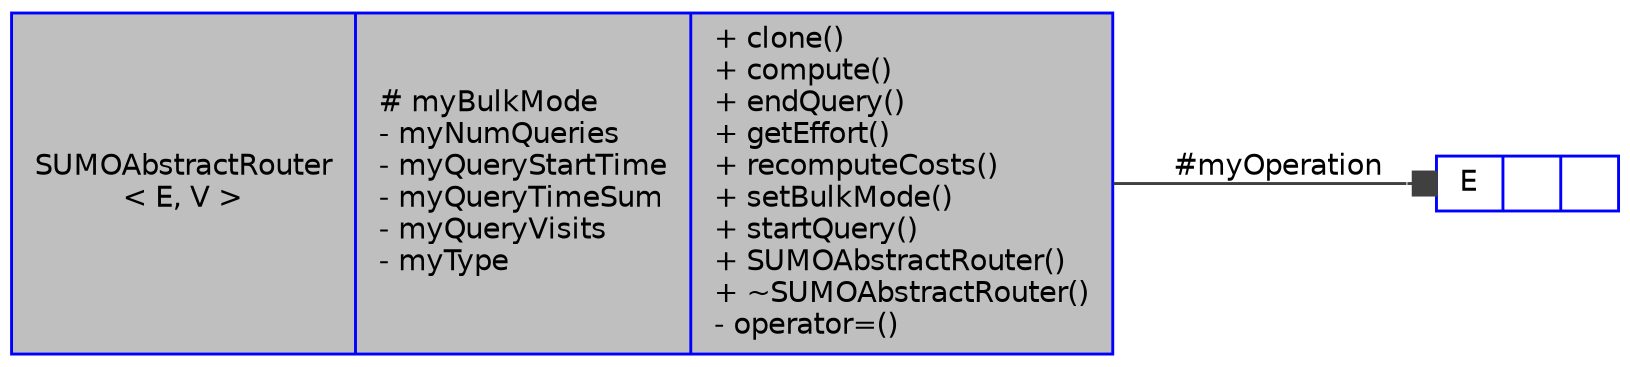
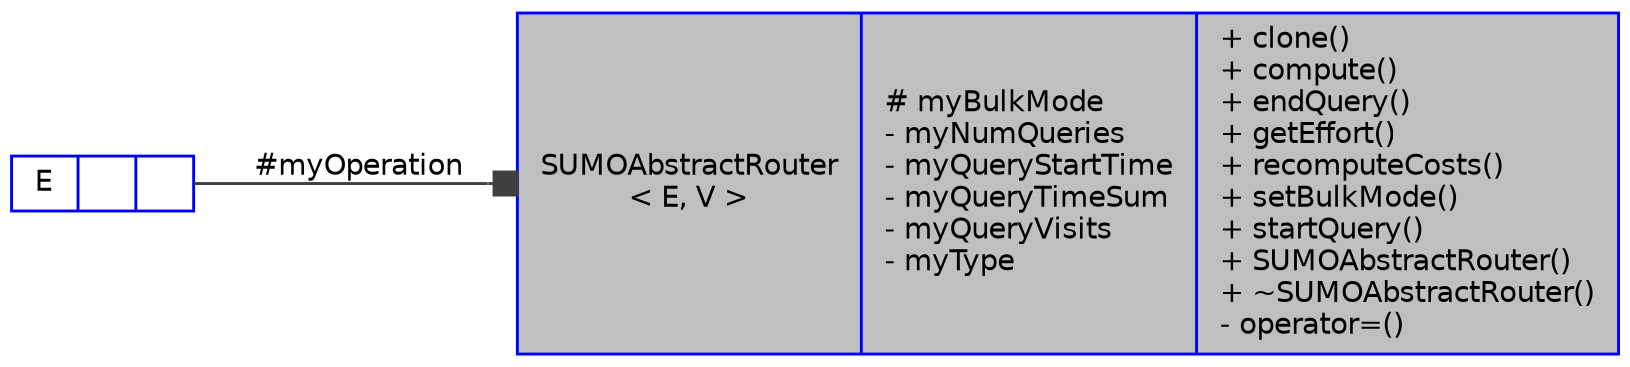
edge "SUMOAbstractRouter" -> "E": reversed
